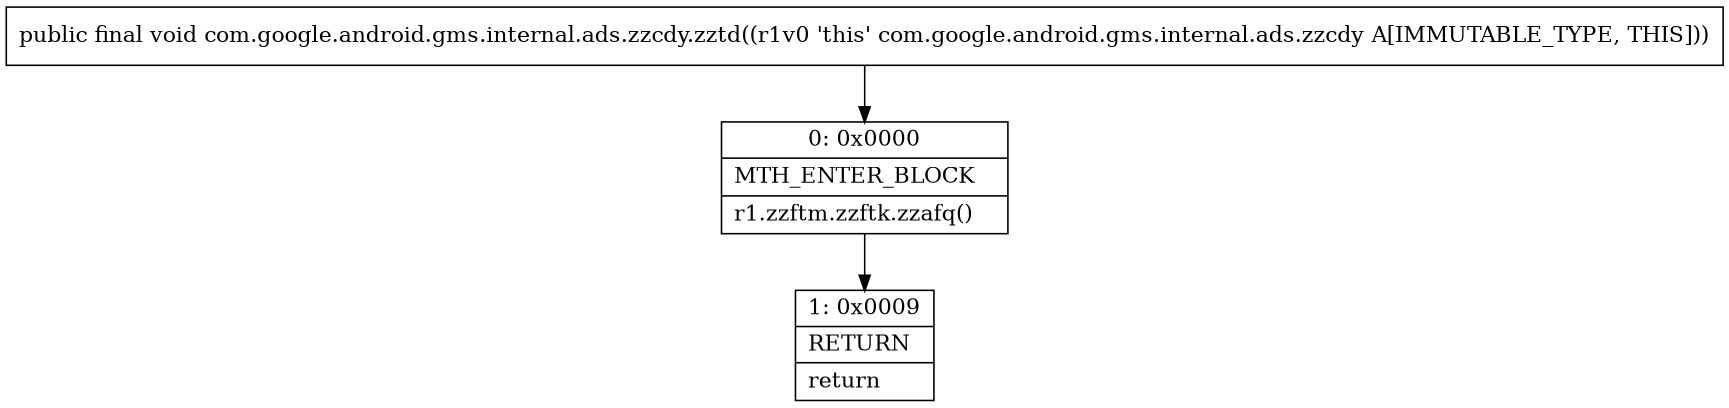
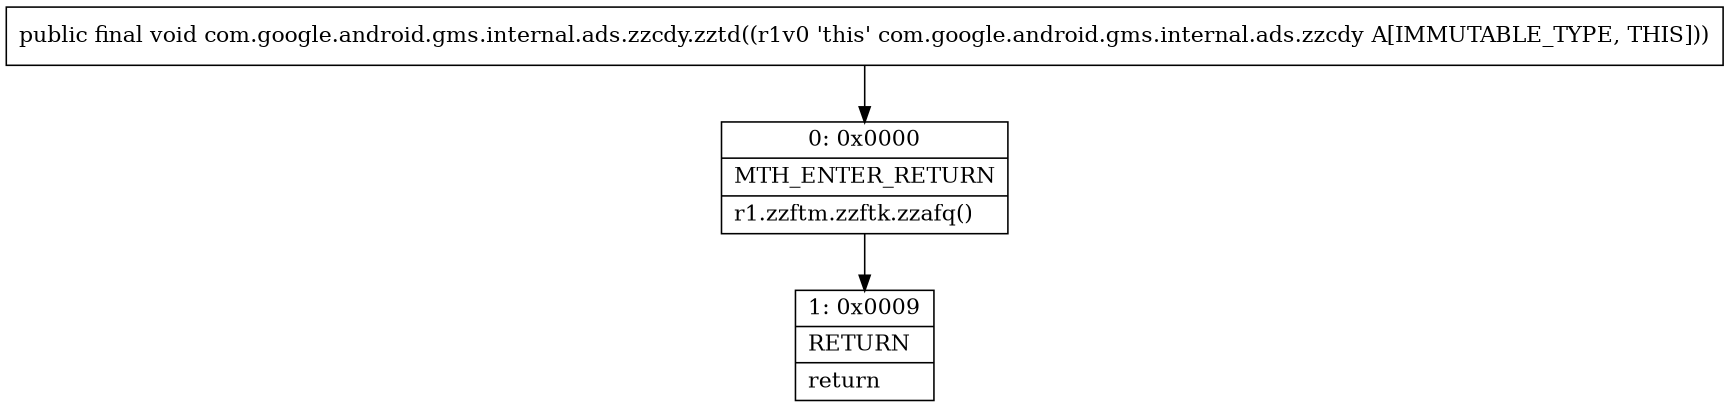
node "0: 0x0000": text "MTH_ENTER_BLOCK" -> "MTH_ENTER_RETURN"
